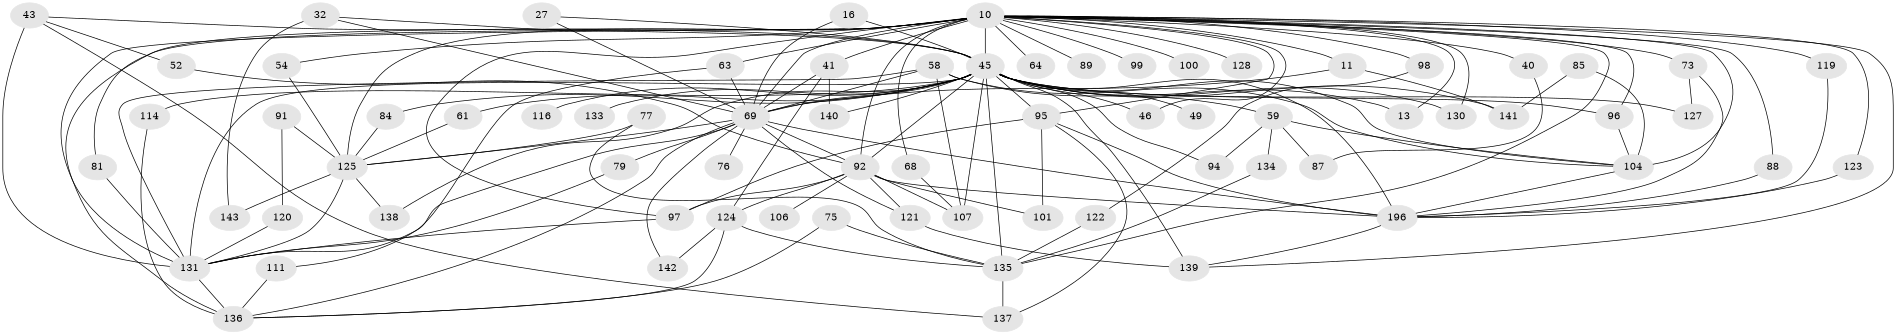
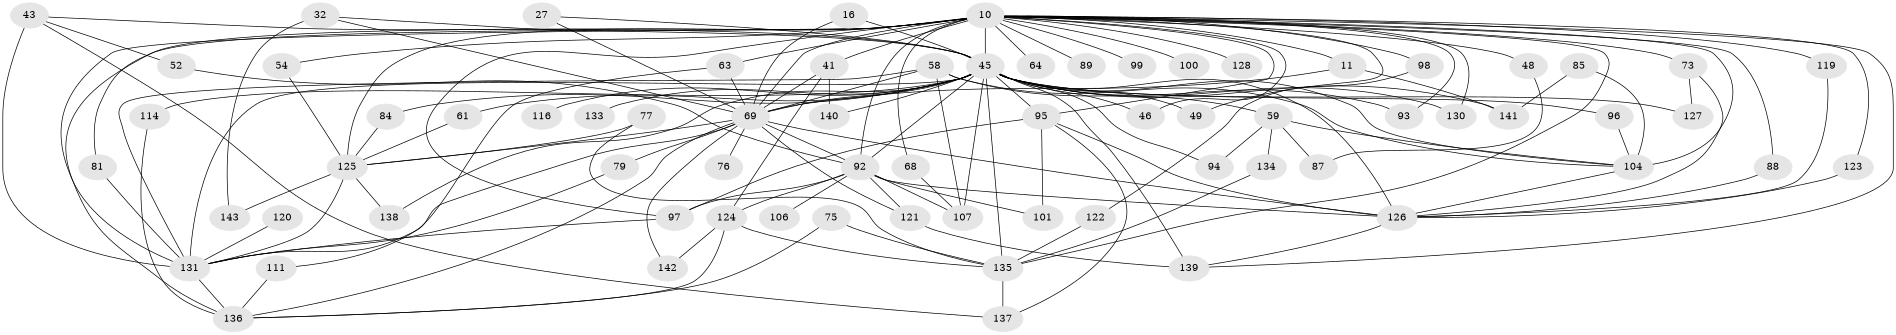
edge "10" -- "96": now "10" -- "49"
node "40": label "40" -> "48"
node "91": removed
node "13": label "13" -> "93"
node "196": label "196" -> "126"
